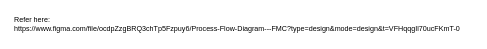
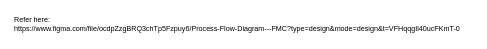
node "Refer here: https://www.figma.com/file/ocdpZzgBRQ3chTp5Fzpuy6/Process-Flow-Diagram---FMC?type=design&mode=design&t=VFHqqgIl70ucFKmT-0": label "Refer here: https://www.figma.com/file/ocdpZzgBRQ3chTp5Fzpuy6/Process-Flow-Diagram---FMC?type=design&mode=design&t=VFHqqgIl70ucFKmT-0" -> "Refer here: https://www.figma.com/file/ocdpZzgBRQ3chTp5Fzpuy6/Process-Flow-Diagram---FMC?type=design&mode=design&t=VFHqqgIl40ucFKmT-0"
